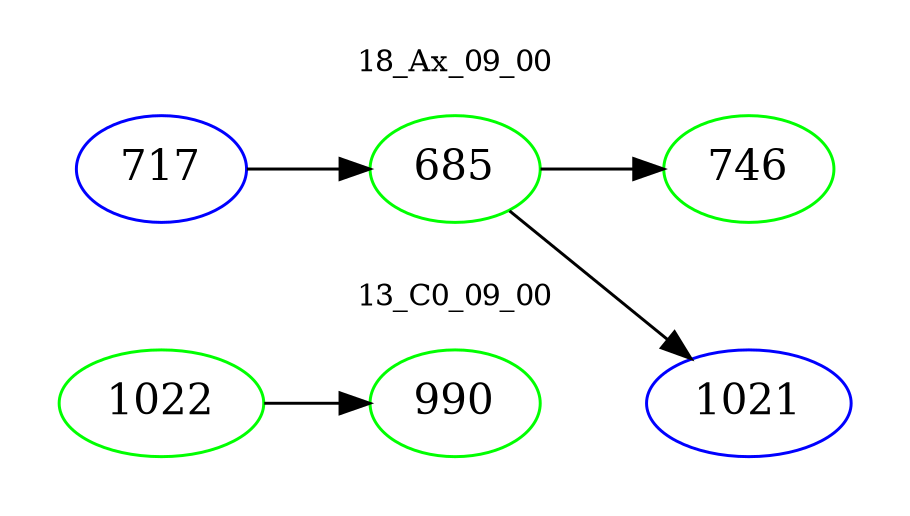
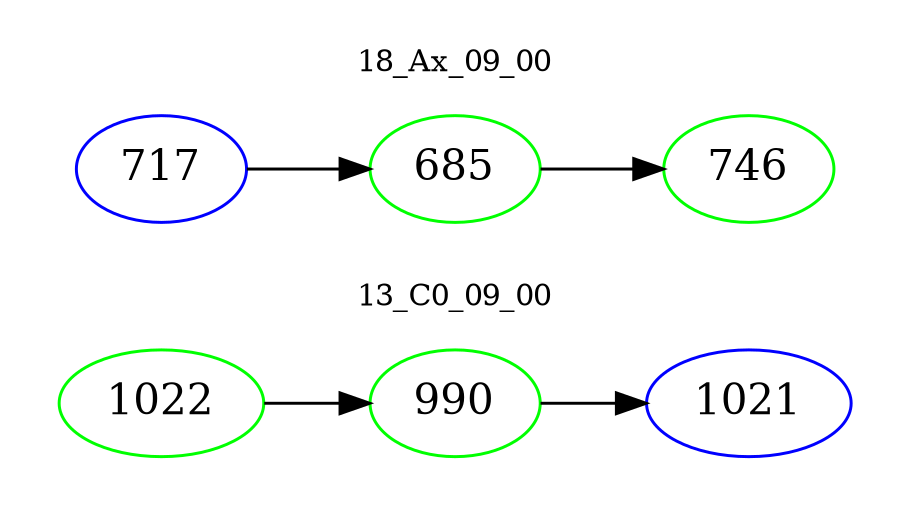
edge "685" -> "1021": now "990" -> "1021"
